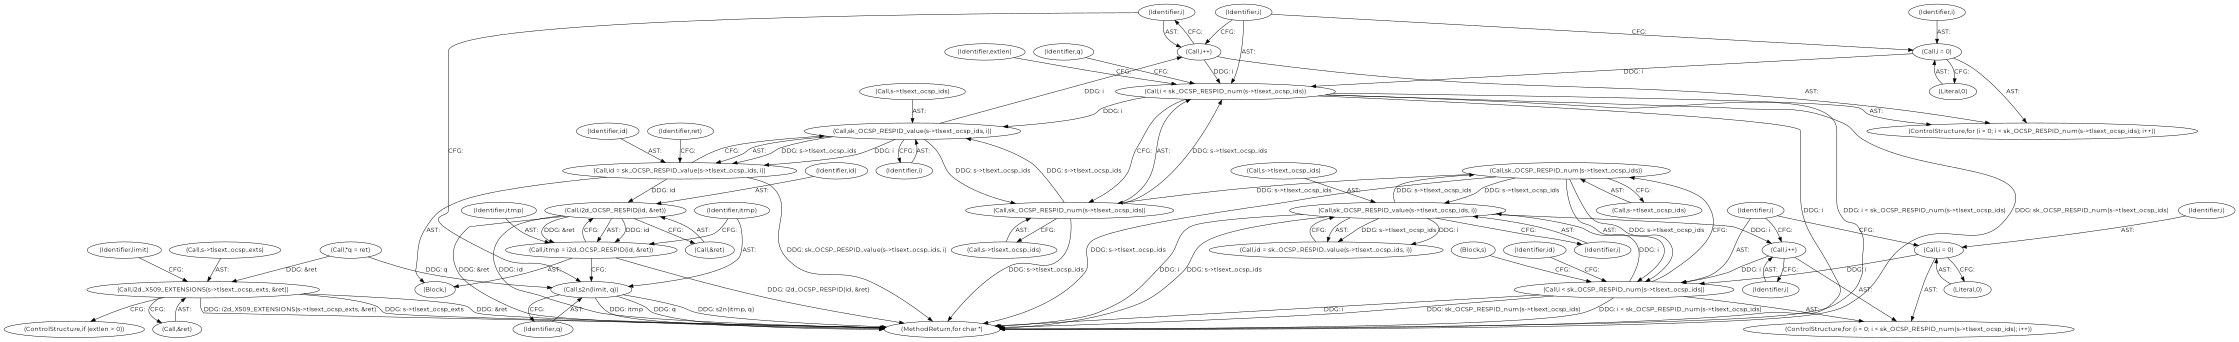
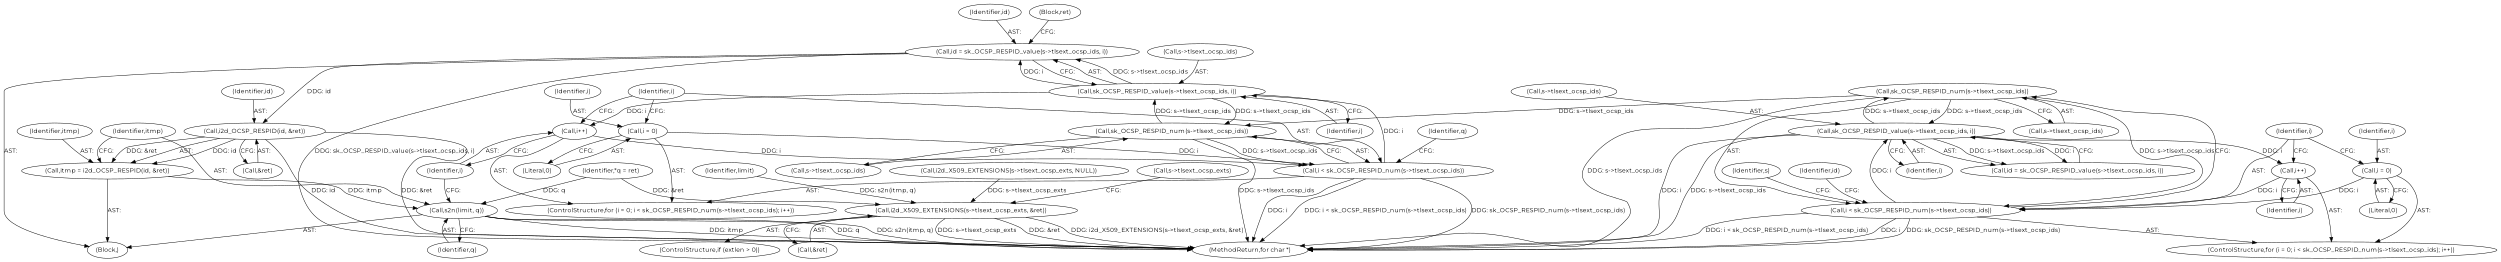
node "(Identifier,extlen)": removed
node "(Identifier,ret)": label "(Identifier,ret)" -> "(Block,ret)"
node "(Call,i2d_X509_EXTENSIONS(s->tlsext_ocsp_exts, NULL))": added
edge "(Call,itmp = i2d_OCSP_RESPID(id, &ret))" -> "(Call,i2d_OCSP_RESPID(id, &ret))": removed, label "CFG:"
edge "(Call,s2n(limit, q))" -> "(Block,)": added, label "AST:"
node "(Call,*q = ret)": label "(Call,*q = ret)" -> "(Identifier,*q = ret)"
node "(Block,s)": label "(Block,s)" -> "(Identifier,s)"
edge "(Identifier,limit)" -> "(Call,i2d_X509_EXTENSIONS(s->tlsext_ocsp_exts, &ret))": label "CFG: " -> "DDG: s2n(itmp, q)"
edge "(Call,s->tlsext_ocsp_exts)" -> "(Call,i2d_X509_EXTENSIONS(s->tlsext_ocsp_exts, &ret))": label "AST: " -> "CFG: "
edge "(Call,itmp = i2d_OCSP_RESPID(id, &ret))" -> "(Call,s2n(limit, q))": label "CFG: " -> "DDG: itmp"
edge "(Call,itmp = i2d_OCSP_RESPID(id, &ret))" -> "(MethodReturn,for char *)": removed, label "DDG: i2d_OCSP_RESPID(id, &ret)"
edge "(Call,i2d_X509_EXTENSIONS(s->tlsext_ocsp_exts, &ret))" -> "(ControlStructure,if (extlen > 0))": label "CFG: " -> "AST: "
